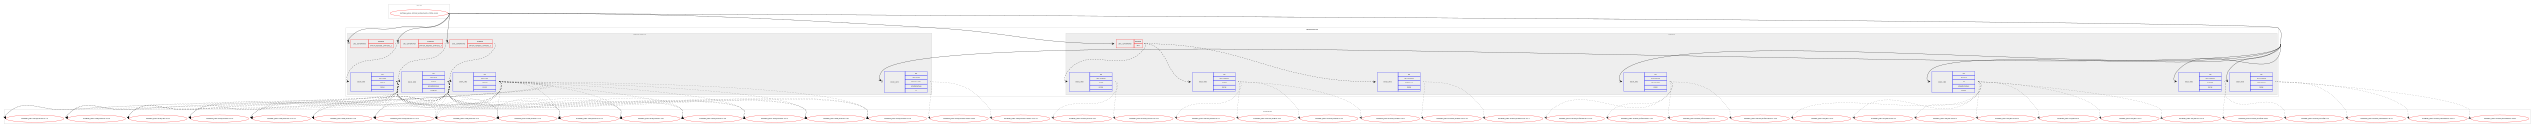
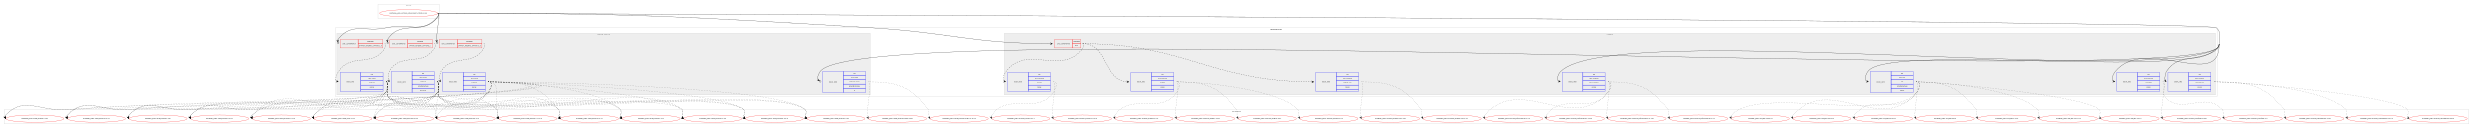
node "portage://dev-lang/python-3.7.5-r1": removed
